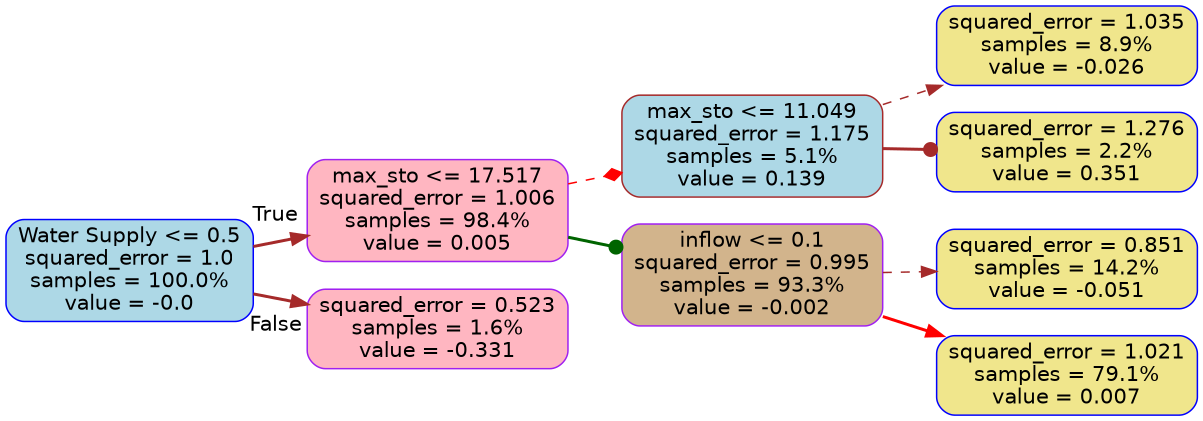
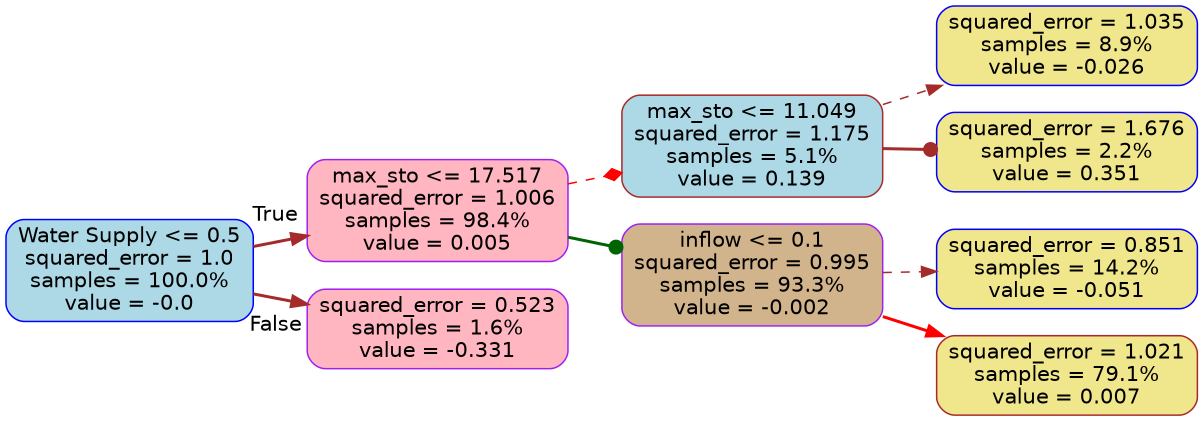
node "squared_error = 1.276 samples = 2.2% value = 0.351": label "squared_error = 1.276 samples = 2.2% value = 0.351" -> "squared_error = 1.676 samples = 2.2% value = 0.351"
node "squared_error = 1.021 samples = 79.1% value = 0.007": color blue -> brown
